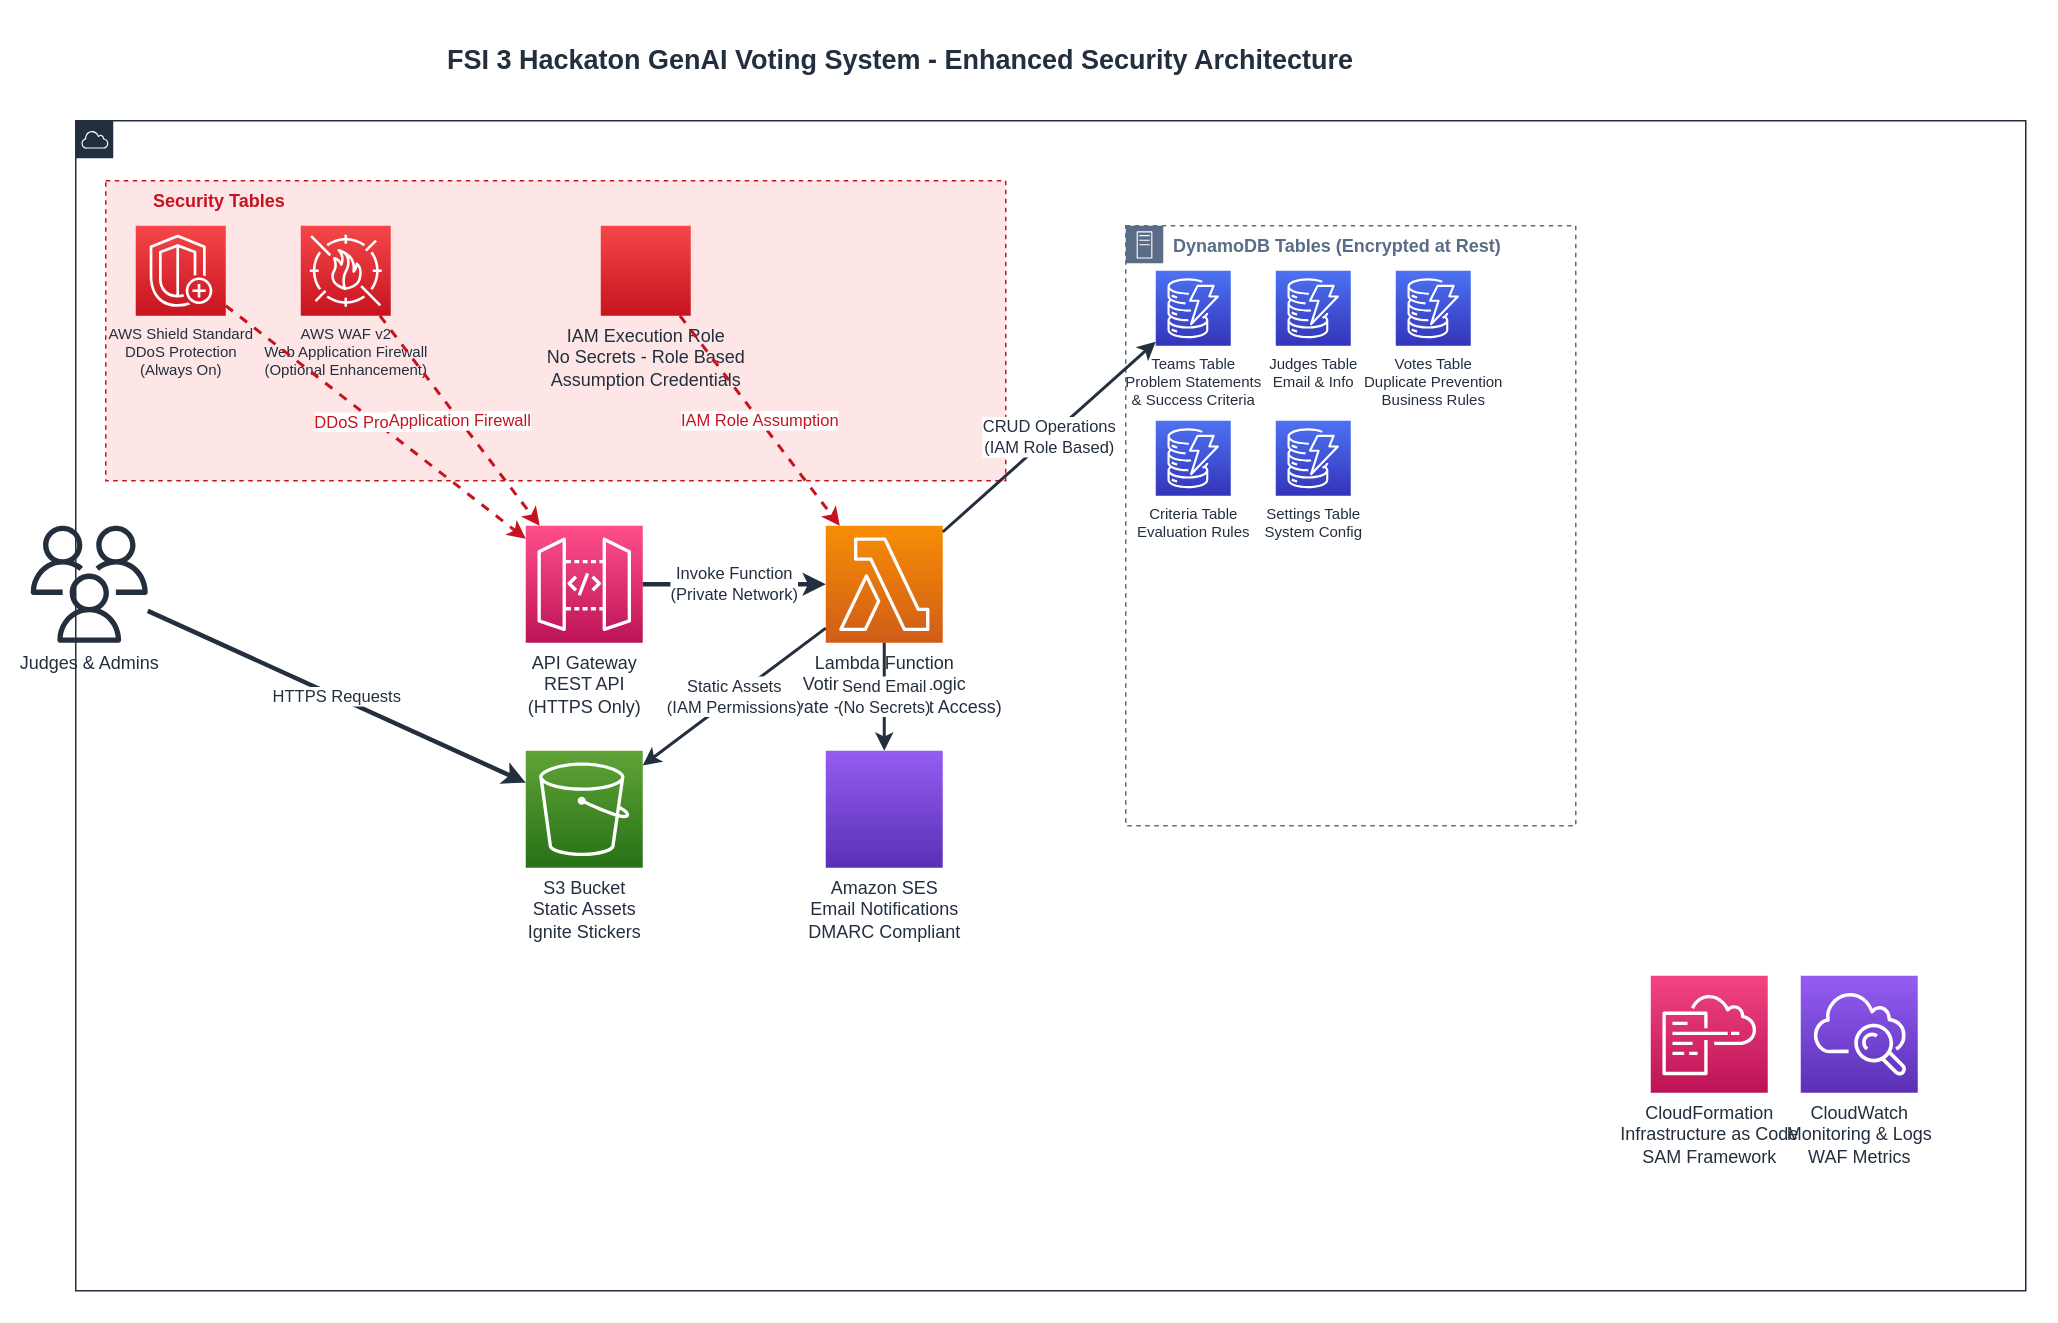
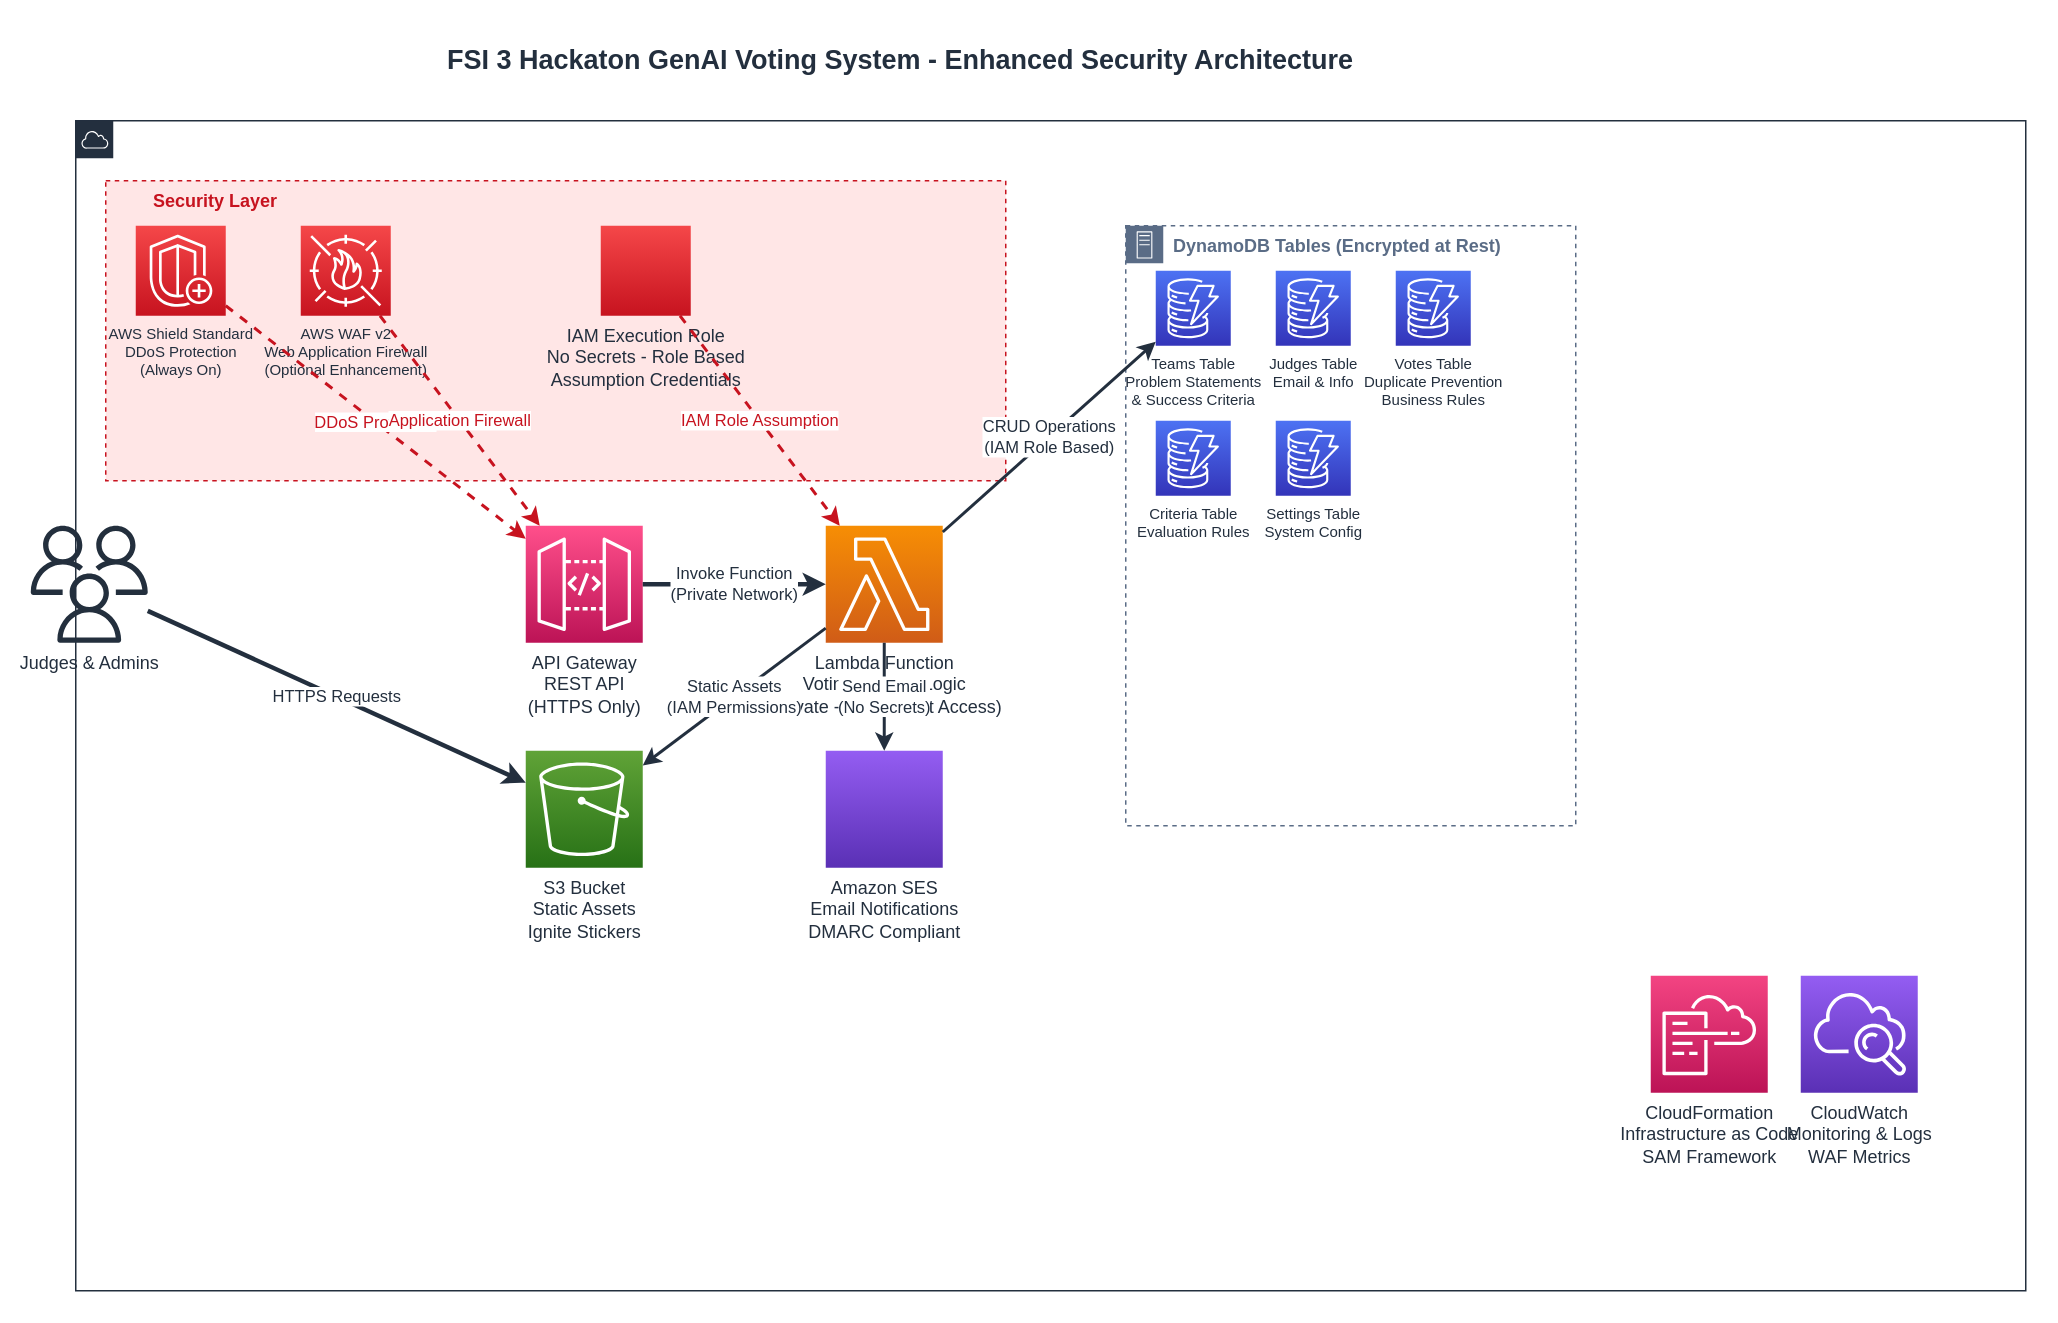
node "Security Tables": label "Security Tables" -> "Security Layer"
